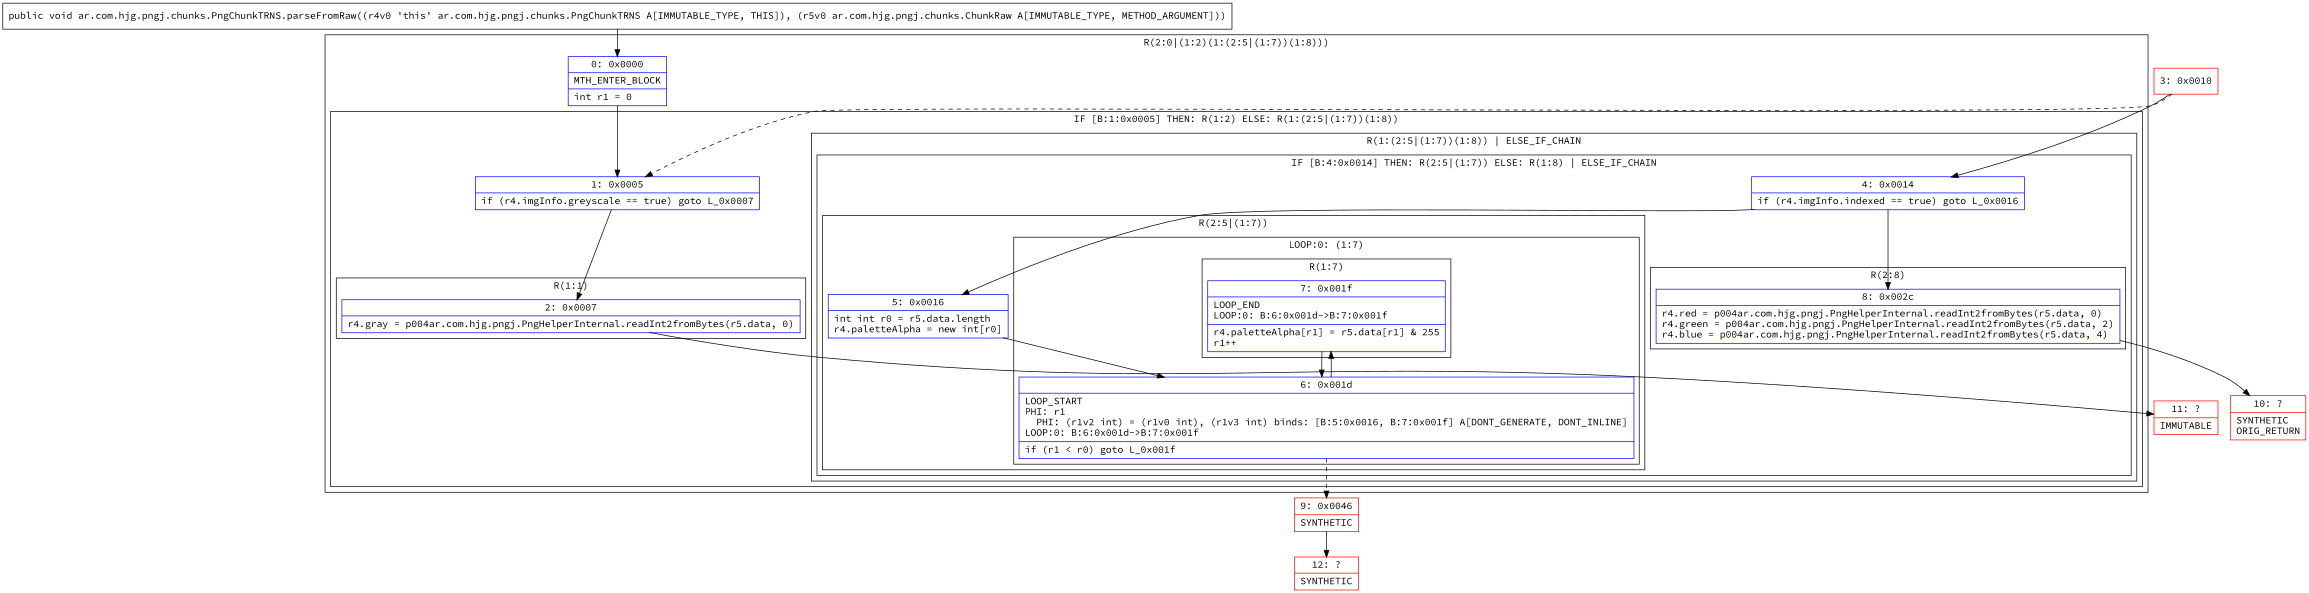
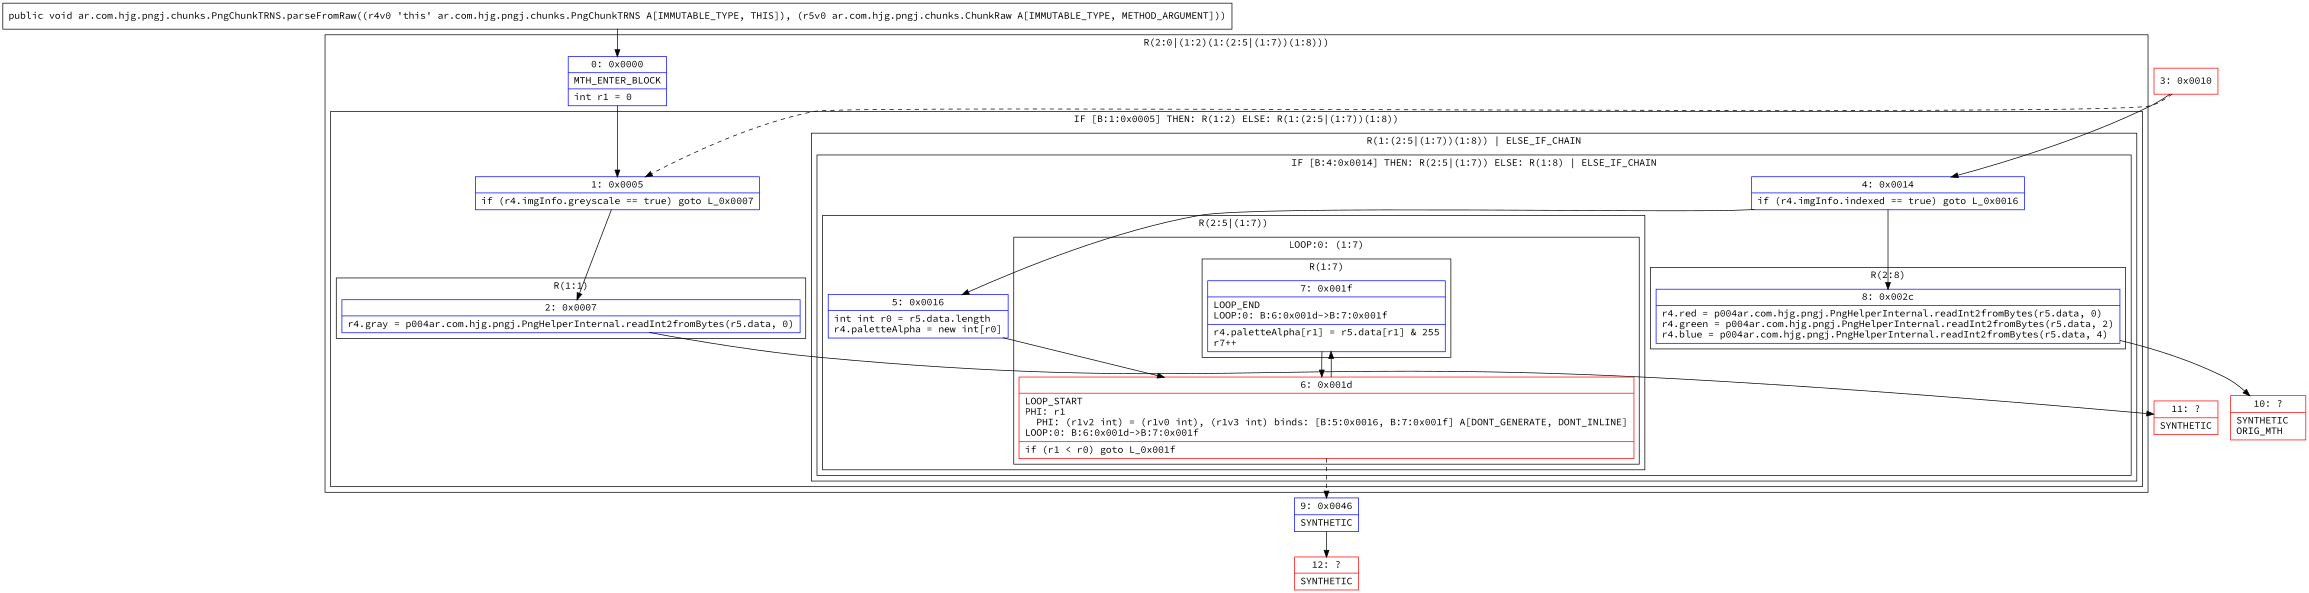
node "7: 0x001f": text "r1++" -> "r7++"
node "6: 0x001d": color blue -> red
node "11: ?": text "IMMUTABLE" -> "SYNTHETIC"
node "10: ?": text "ORIG_RETURN" -> "ORIG_MTH"
node "9: 0x0046": color red -> blue
